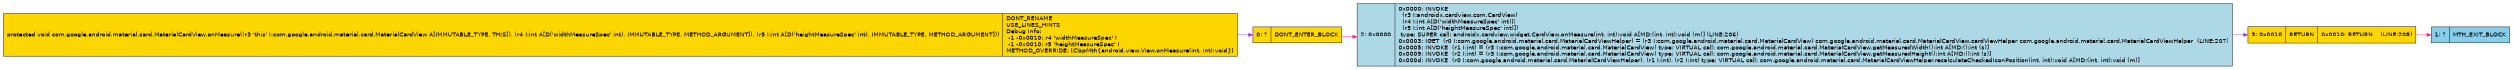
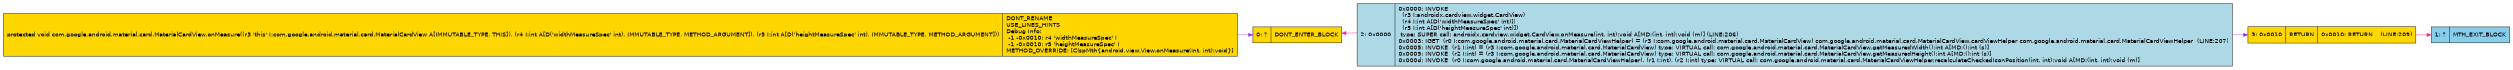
node "2: 0x0000": text "(r3 I:androidx.cardview.com.CardView)" -> "(r3 I:androidx.cardview.widget.CardView)"
node "3: 0x0010": text "0x0010: RETURN    (LINE:208)" -> "0x0010: RETURN    (LINE:209)"
edge "0: ?" -> "2: 0x0000": reversed
